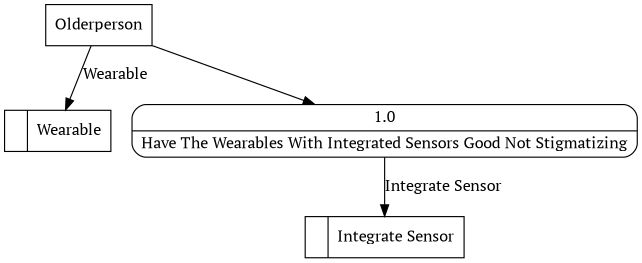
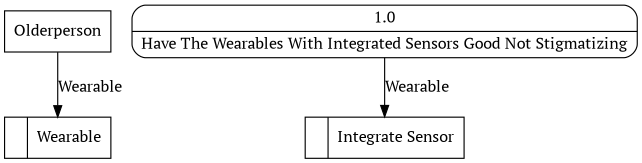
edge "Olderperson" -> "1.0": removed
edge "1.0" -> "Integrate Sensor": label "Integrate Sensor" -> "Wearable"
